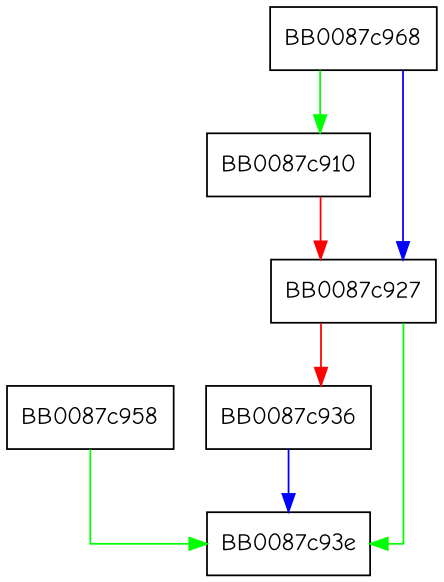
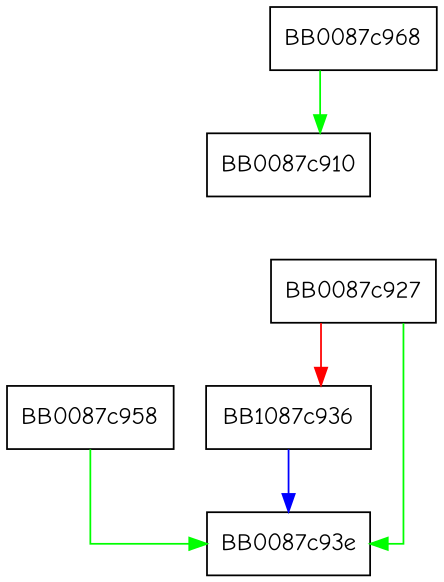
edge "BB0087c968" -> "BB0087c927": removed
edge "BB0087c910" -> "BB0087c927": removed
node "BB0087c936": label "BB0087c936" -> "BB1087c936"
